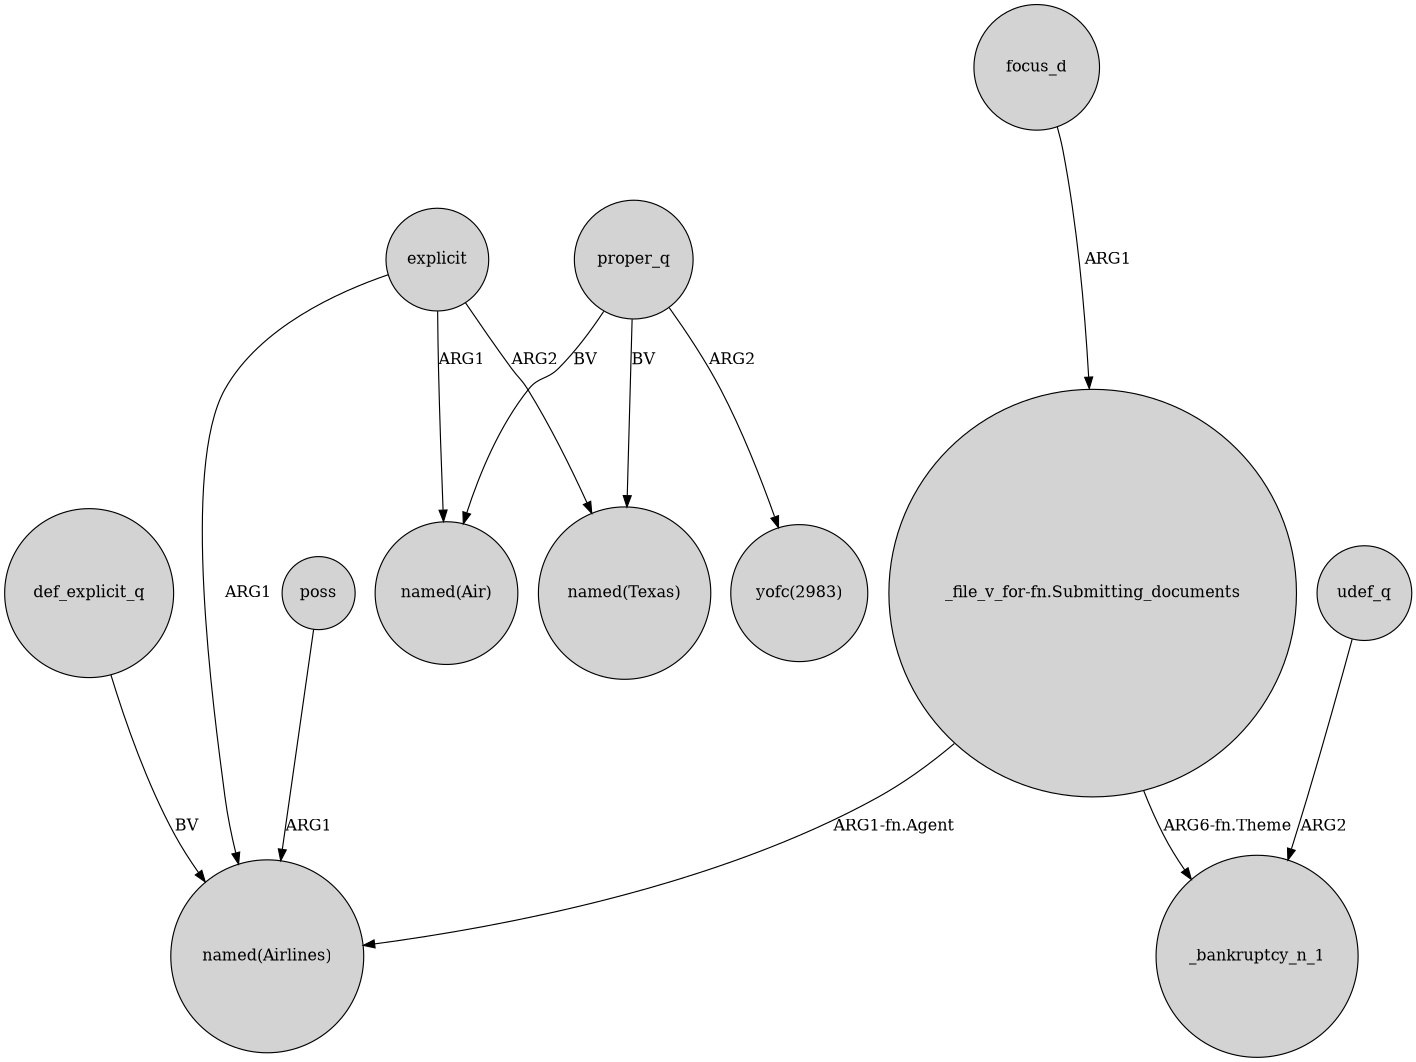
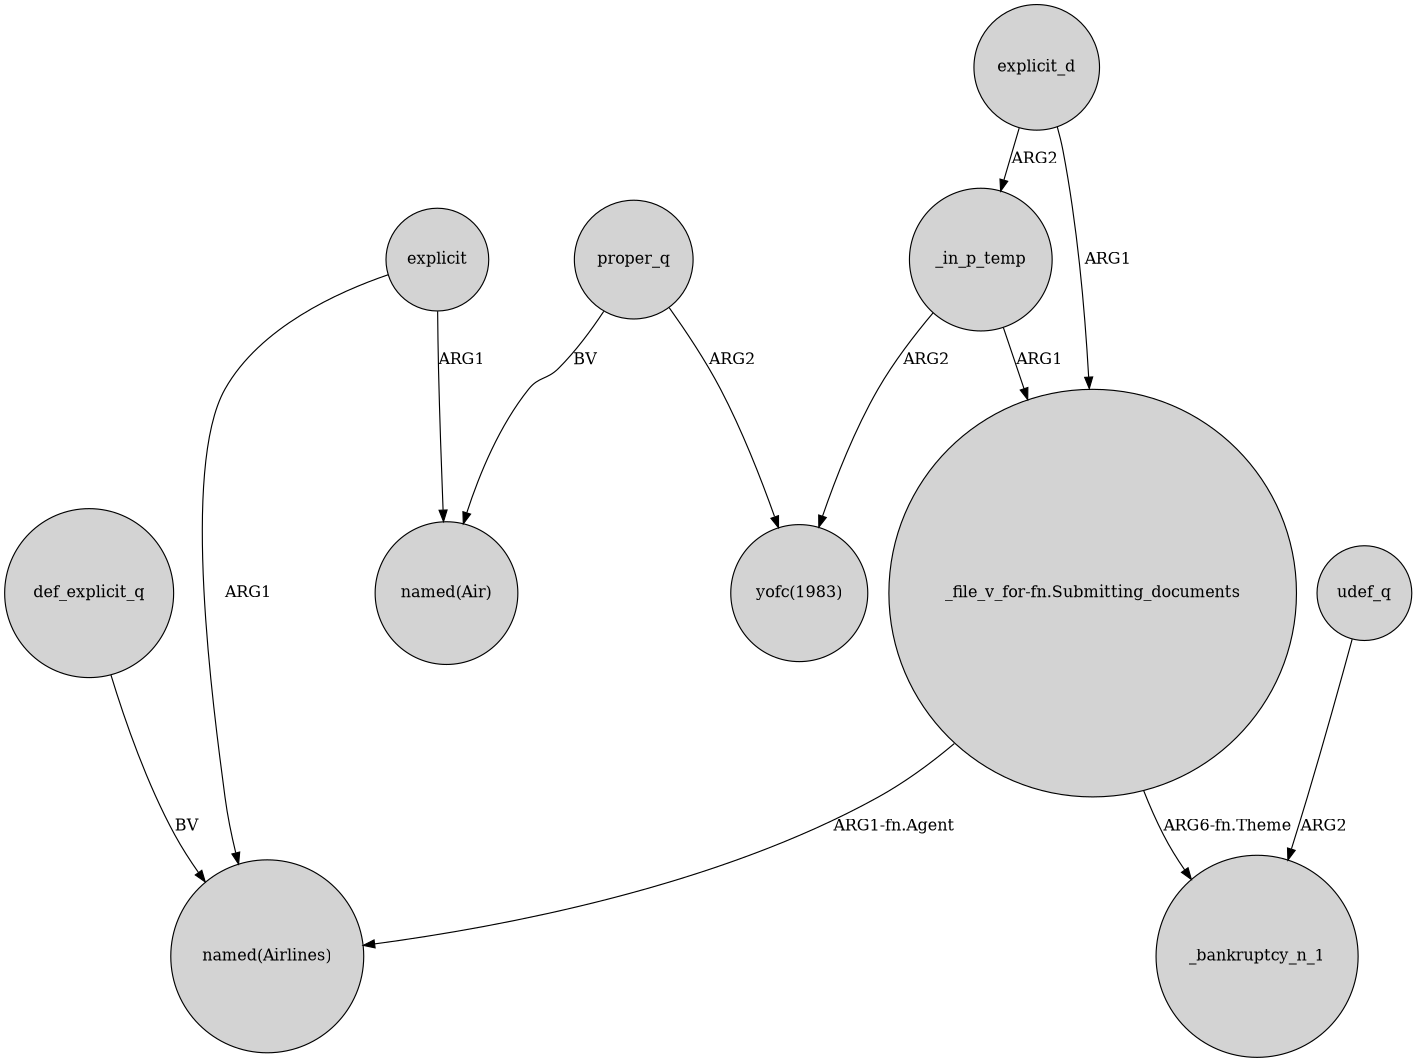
node "focus_d": label "focus_d" -> "explicit_d"
node "_in_p_temp": added
node "poss": removed
node "named(Texas)": removed
node "yofc(2983)": label "yofc(2983)" -> "yofc(1983)"
